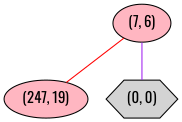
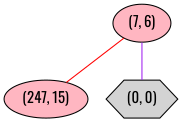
node "(247, 19)": label "(247, 19)" -> "(247, 15)"
